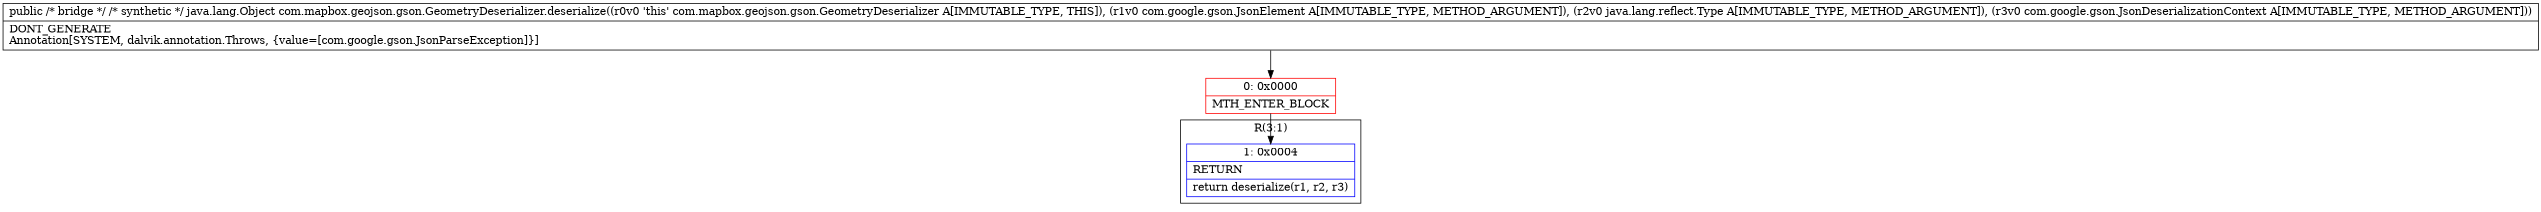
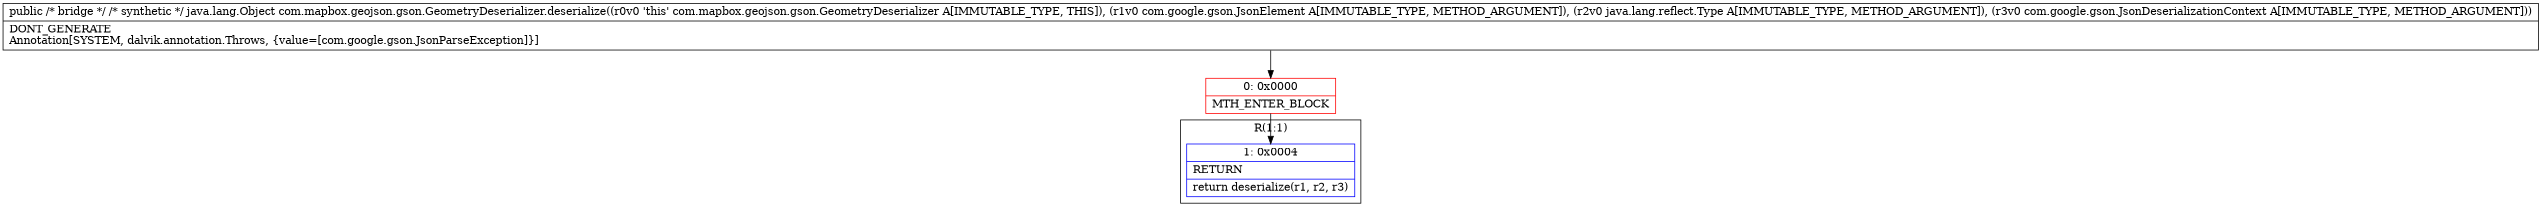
cluster "R(3:1)": label "R(3:1)" -> "R(1:1)"
